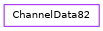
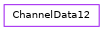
node "ChannelData82": label "ChannelData82" -> "ChannelData12"
